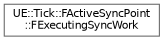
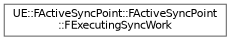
node "UE::Tick::FActiveSyncPoint ::FExecutingSyncWork": label "UE::Tick::FActiveSyncPoint ::FExecutingSyncWork" -> "UE::FActiveSyncPoint::FActiveSyncPoint ::FExecutingSyncWork"
